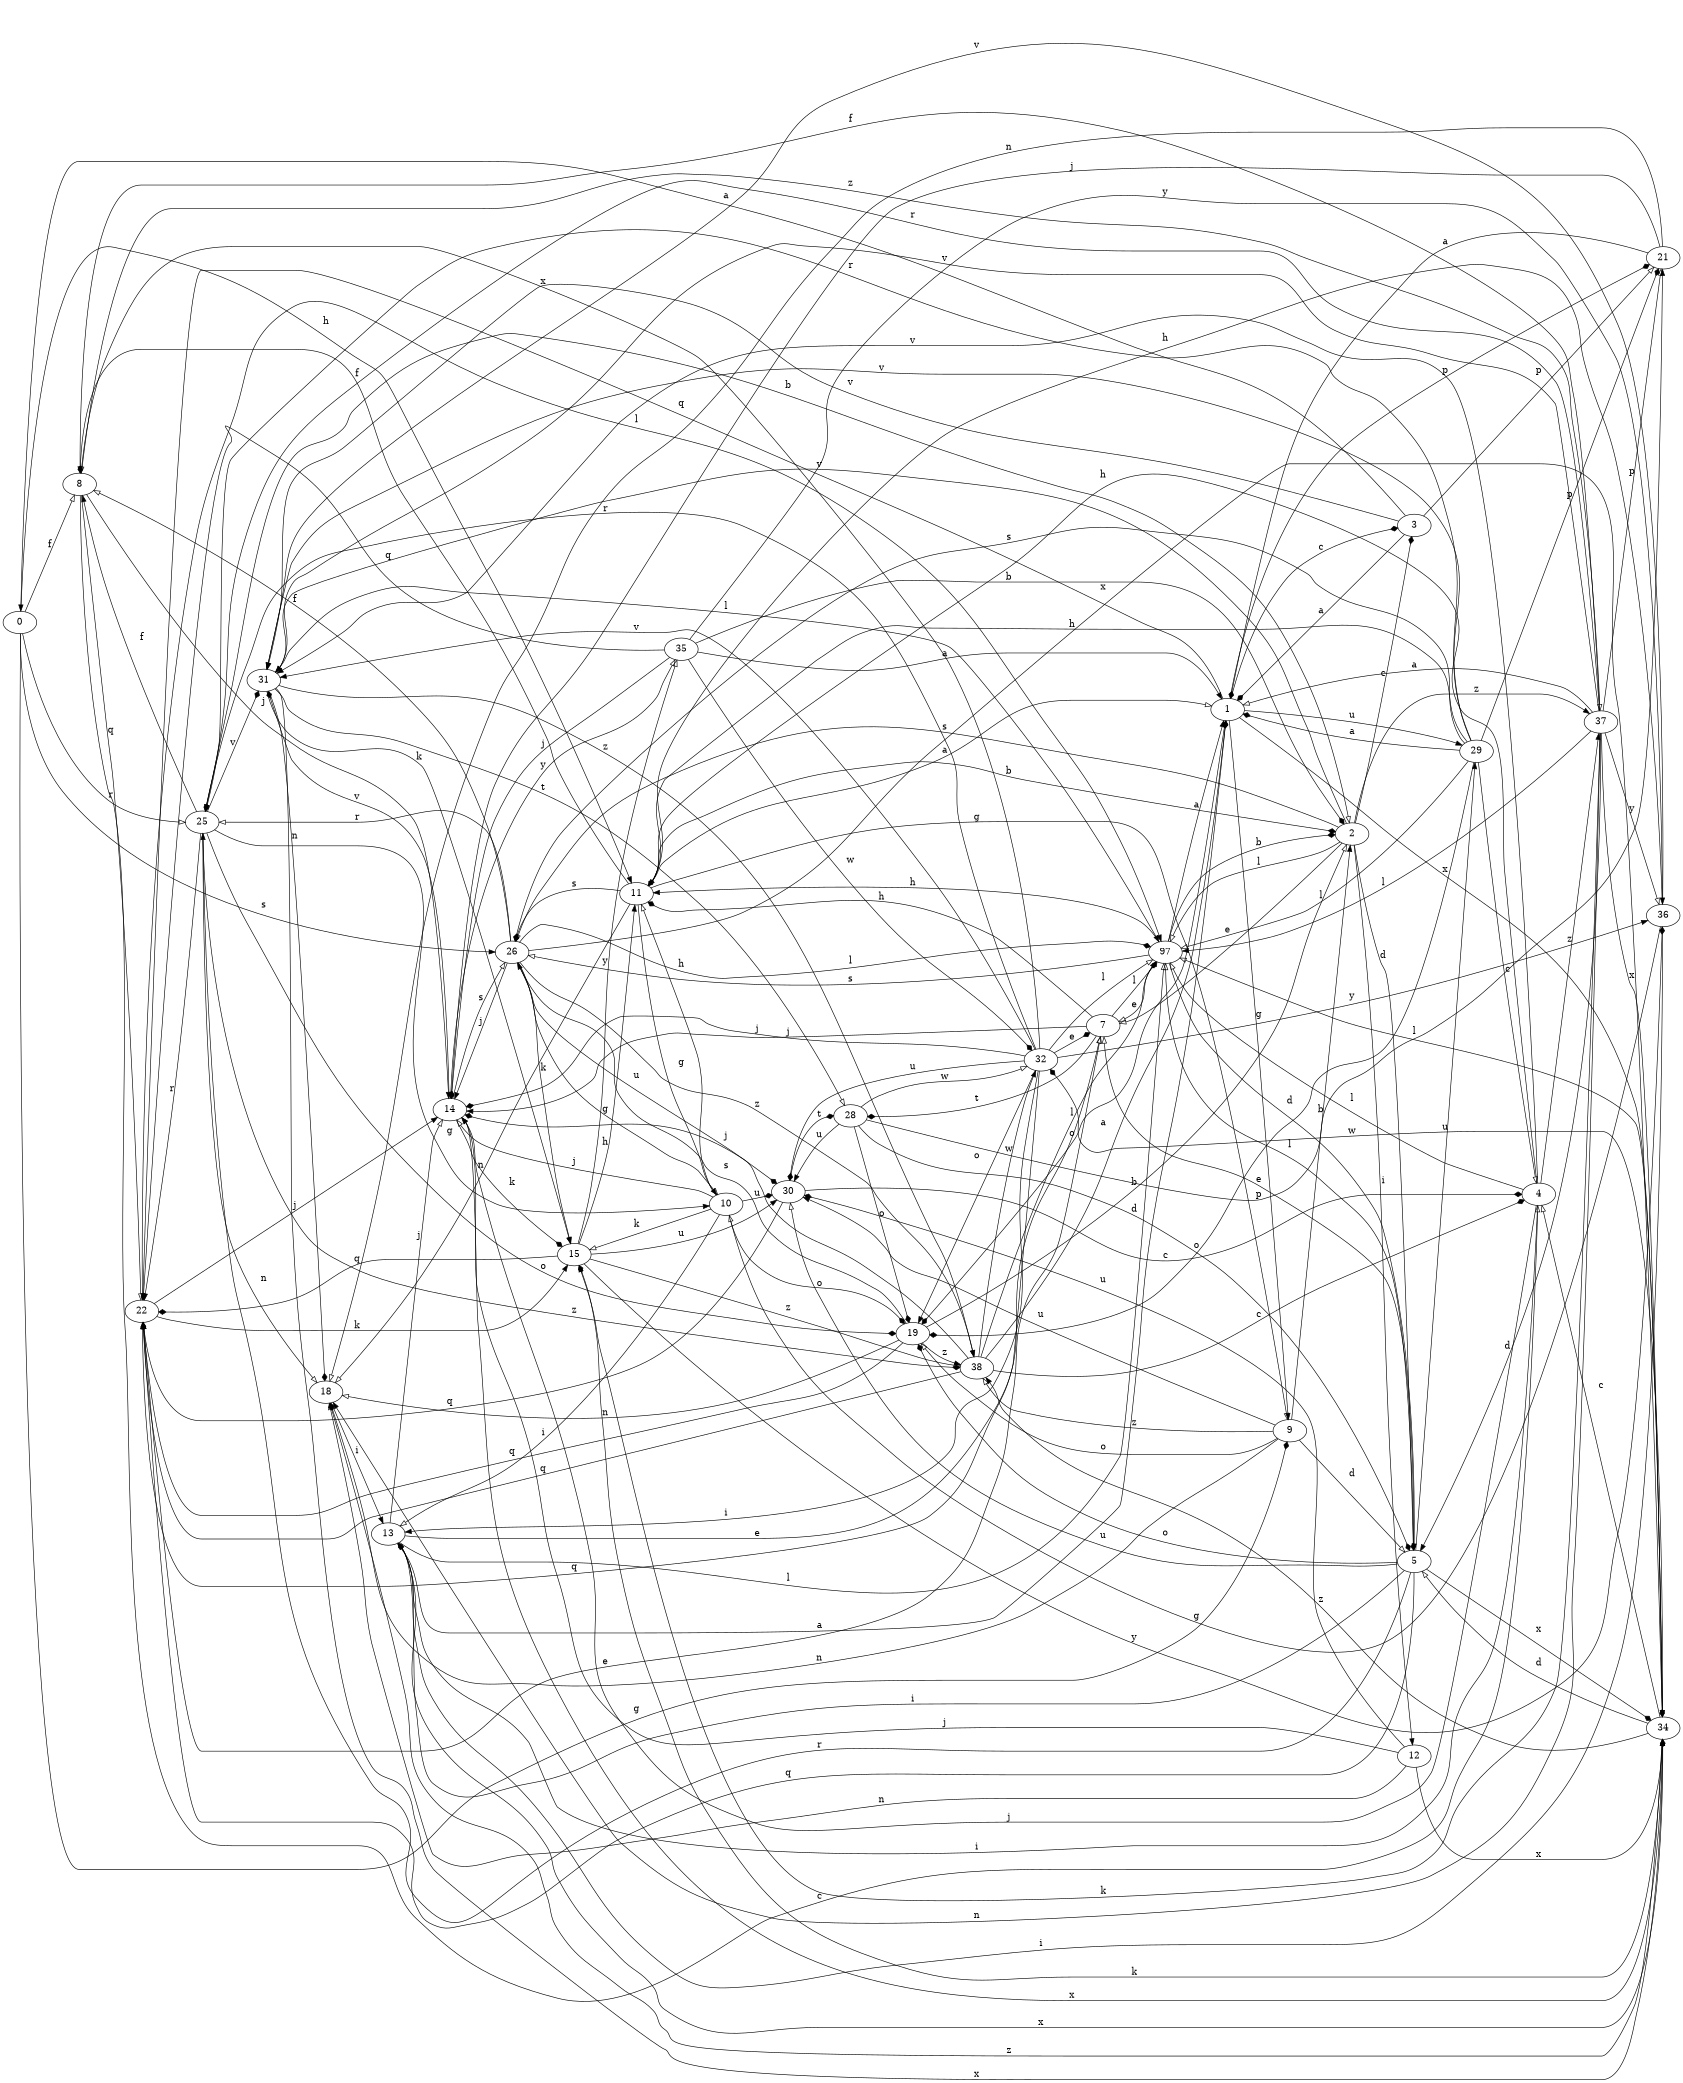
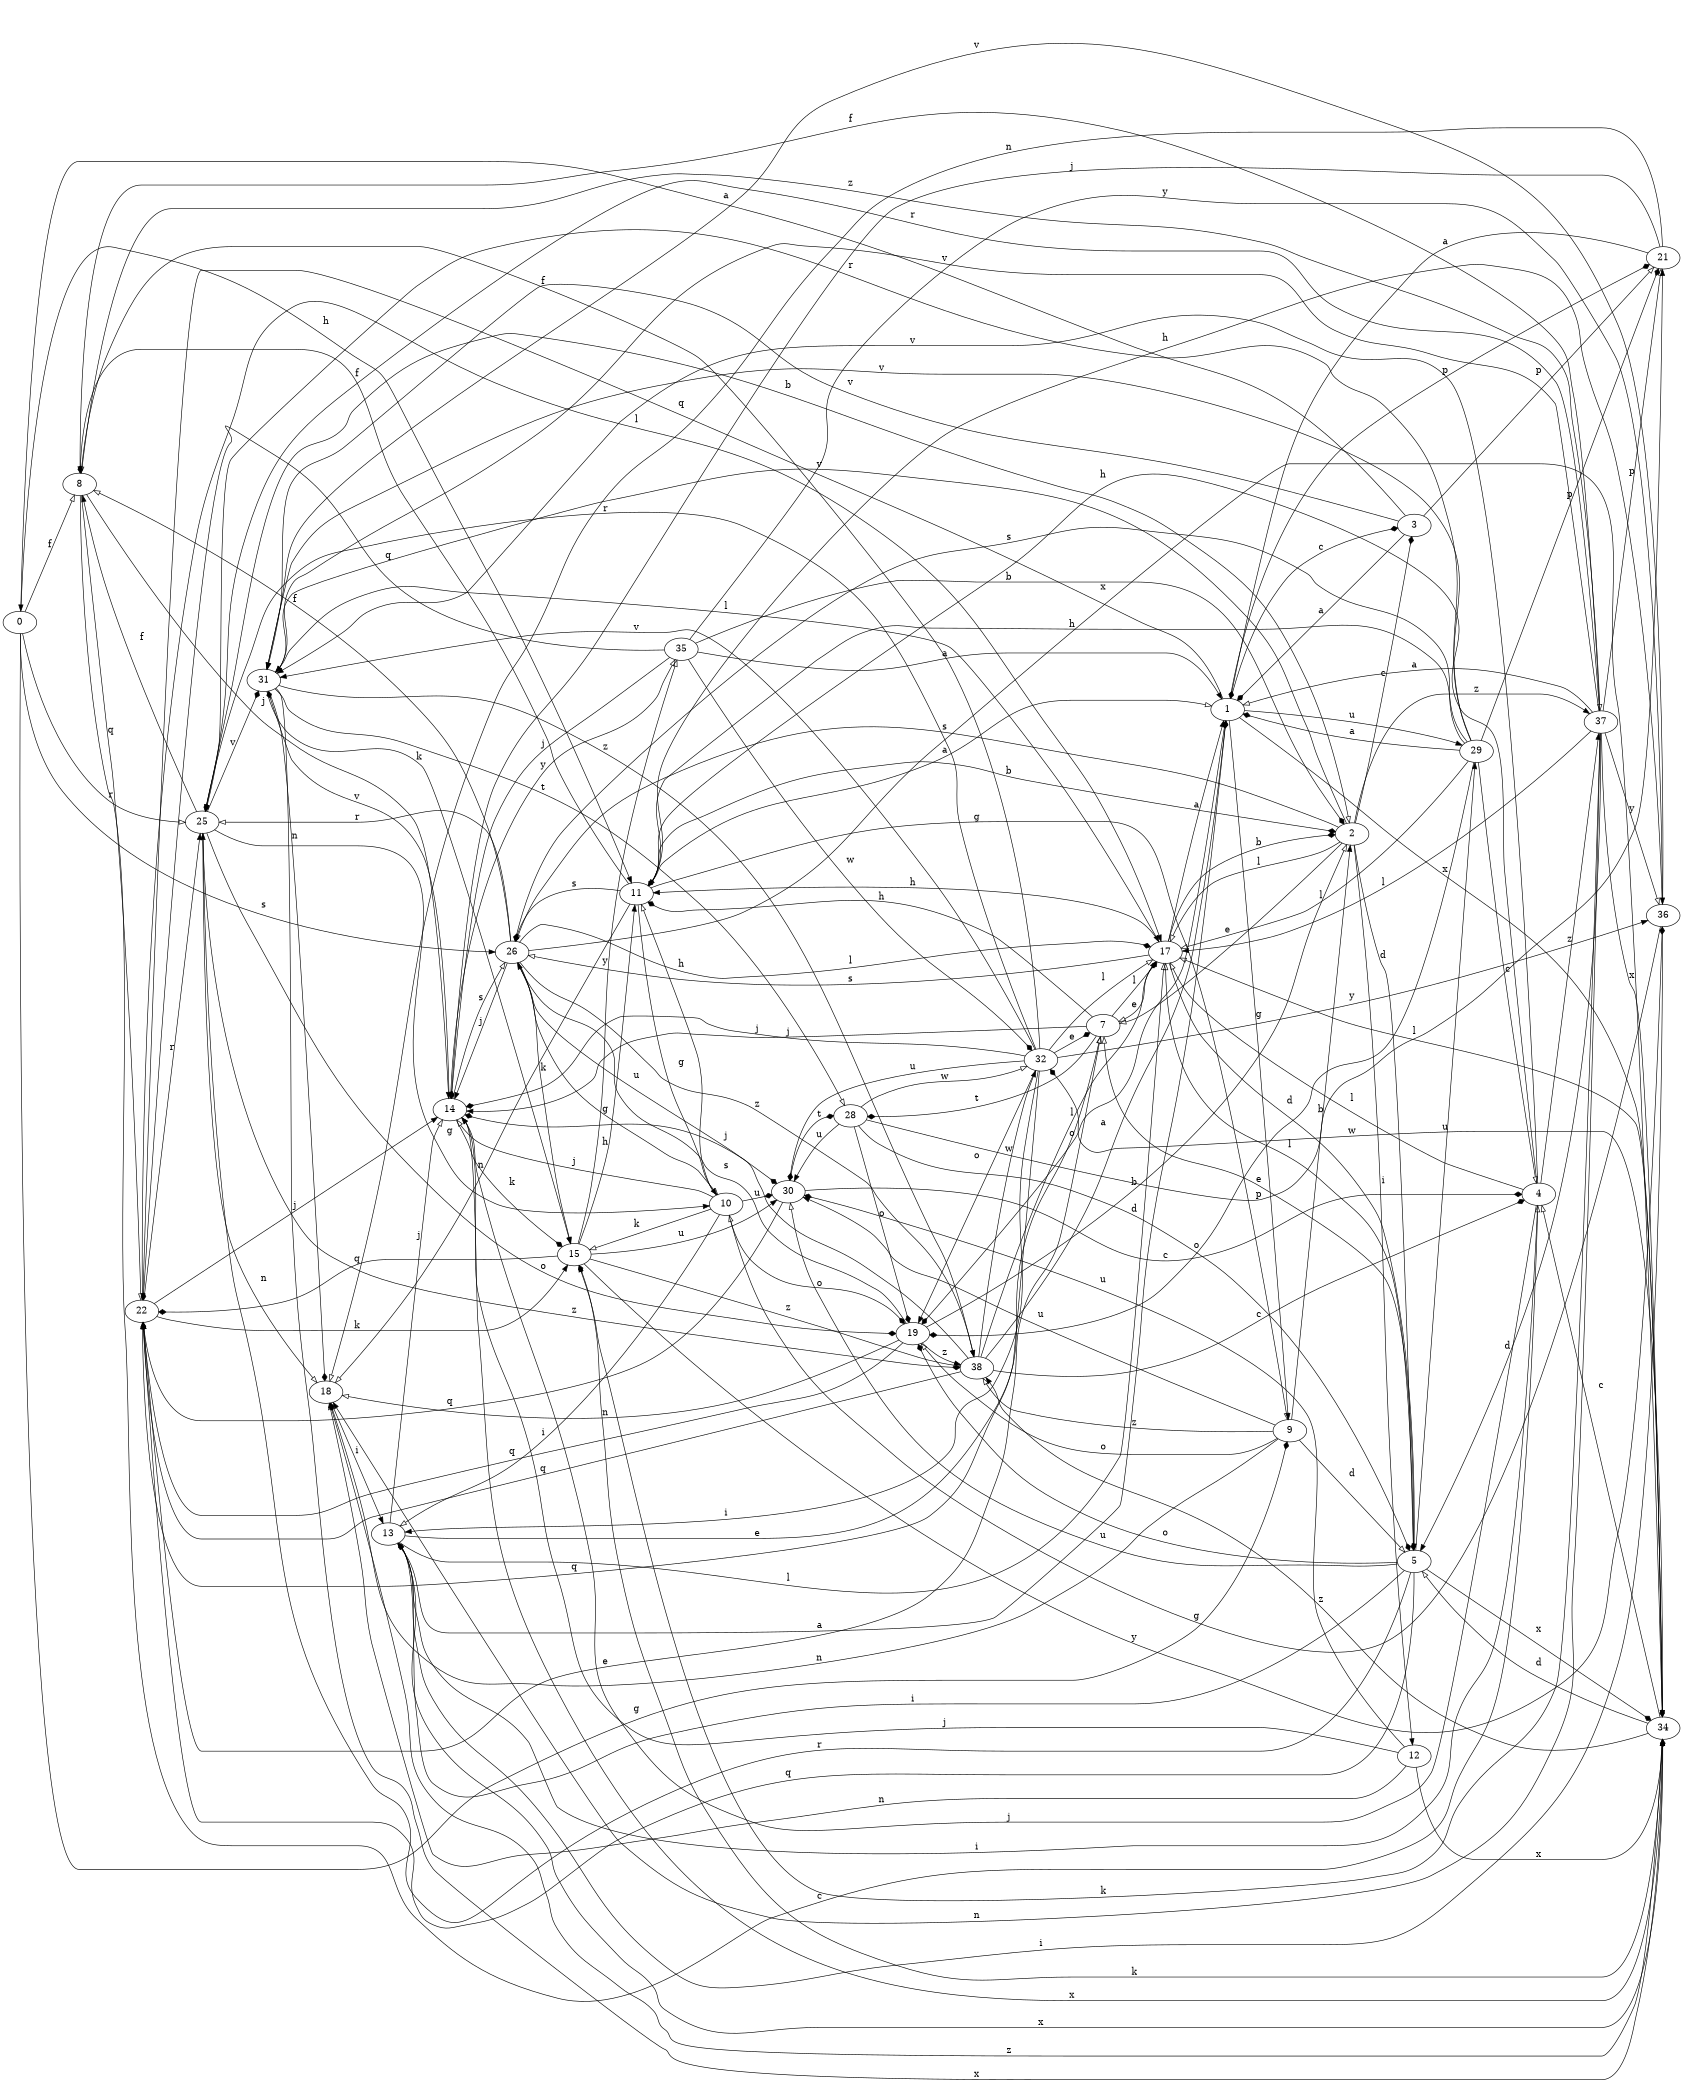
edge "32" -> "8": label "x" -> "f"
node "97": label "97" -> "17"
edge "25" -> "22": reversed
